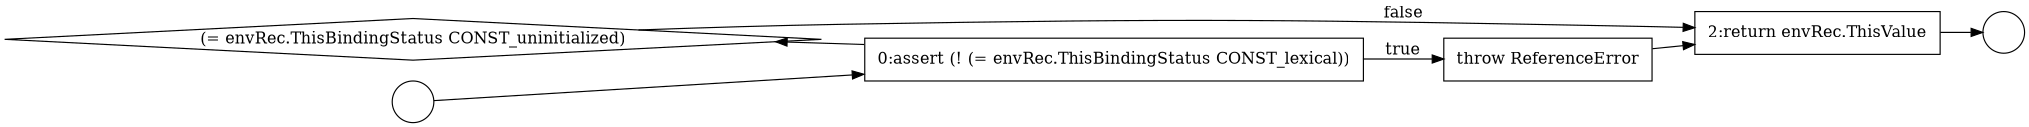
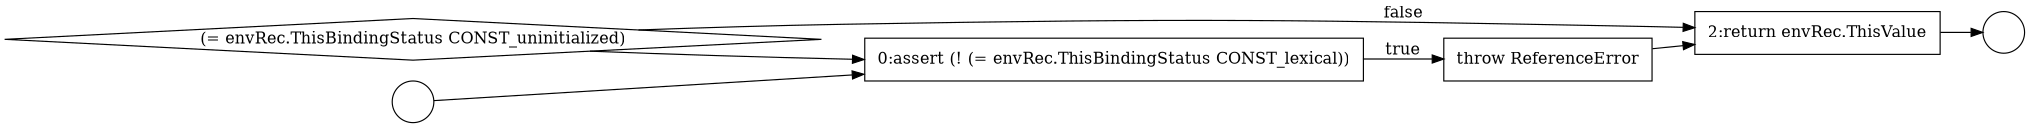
edge "0:assert (! (= envRec.ThisBindingStatus CONST_lexical))" -> "(= envRec.ThisBindingStatus CONST_uninitialized)": reversed
